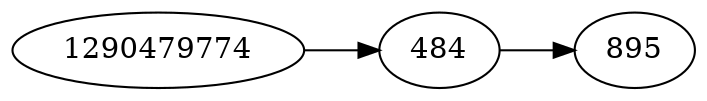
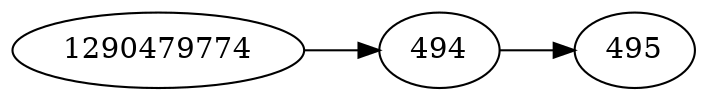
node "484": label "484" -> "494"
node "895": label "895" -> "495"
